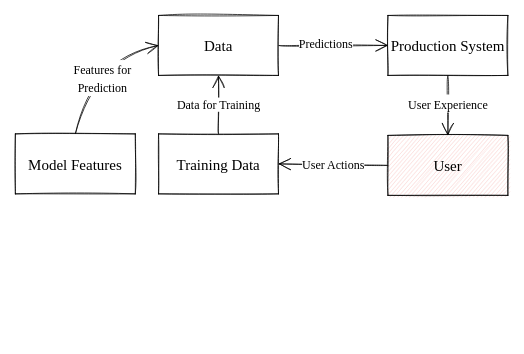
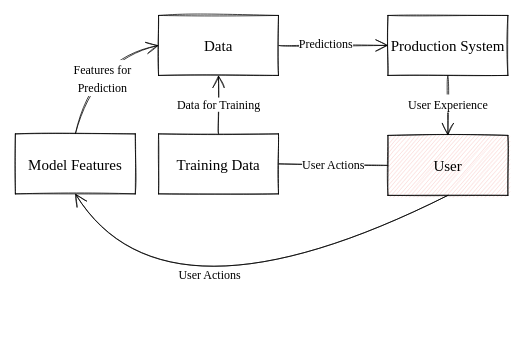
edge "User" -> "Training Data": arrowhead open -> none
edge "User" -> "Model Features": added, label "User Actions"
